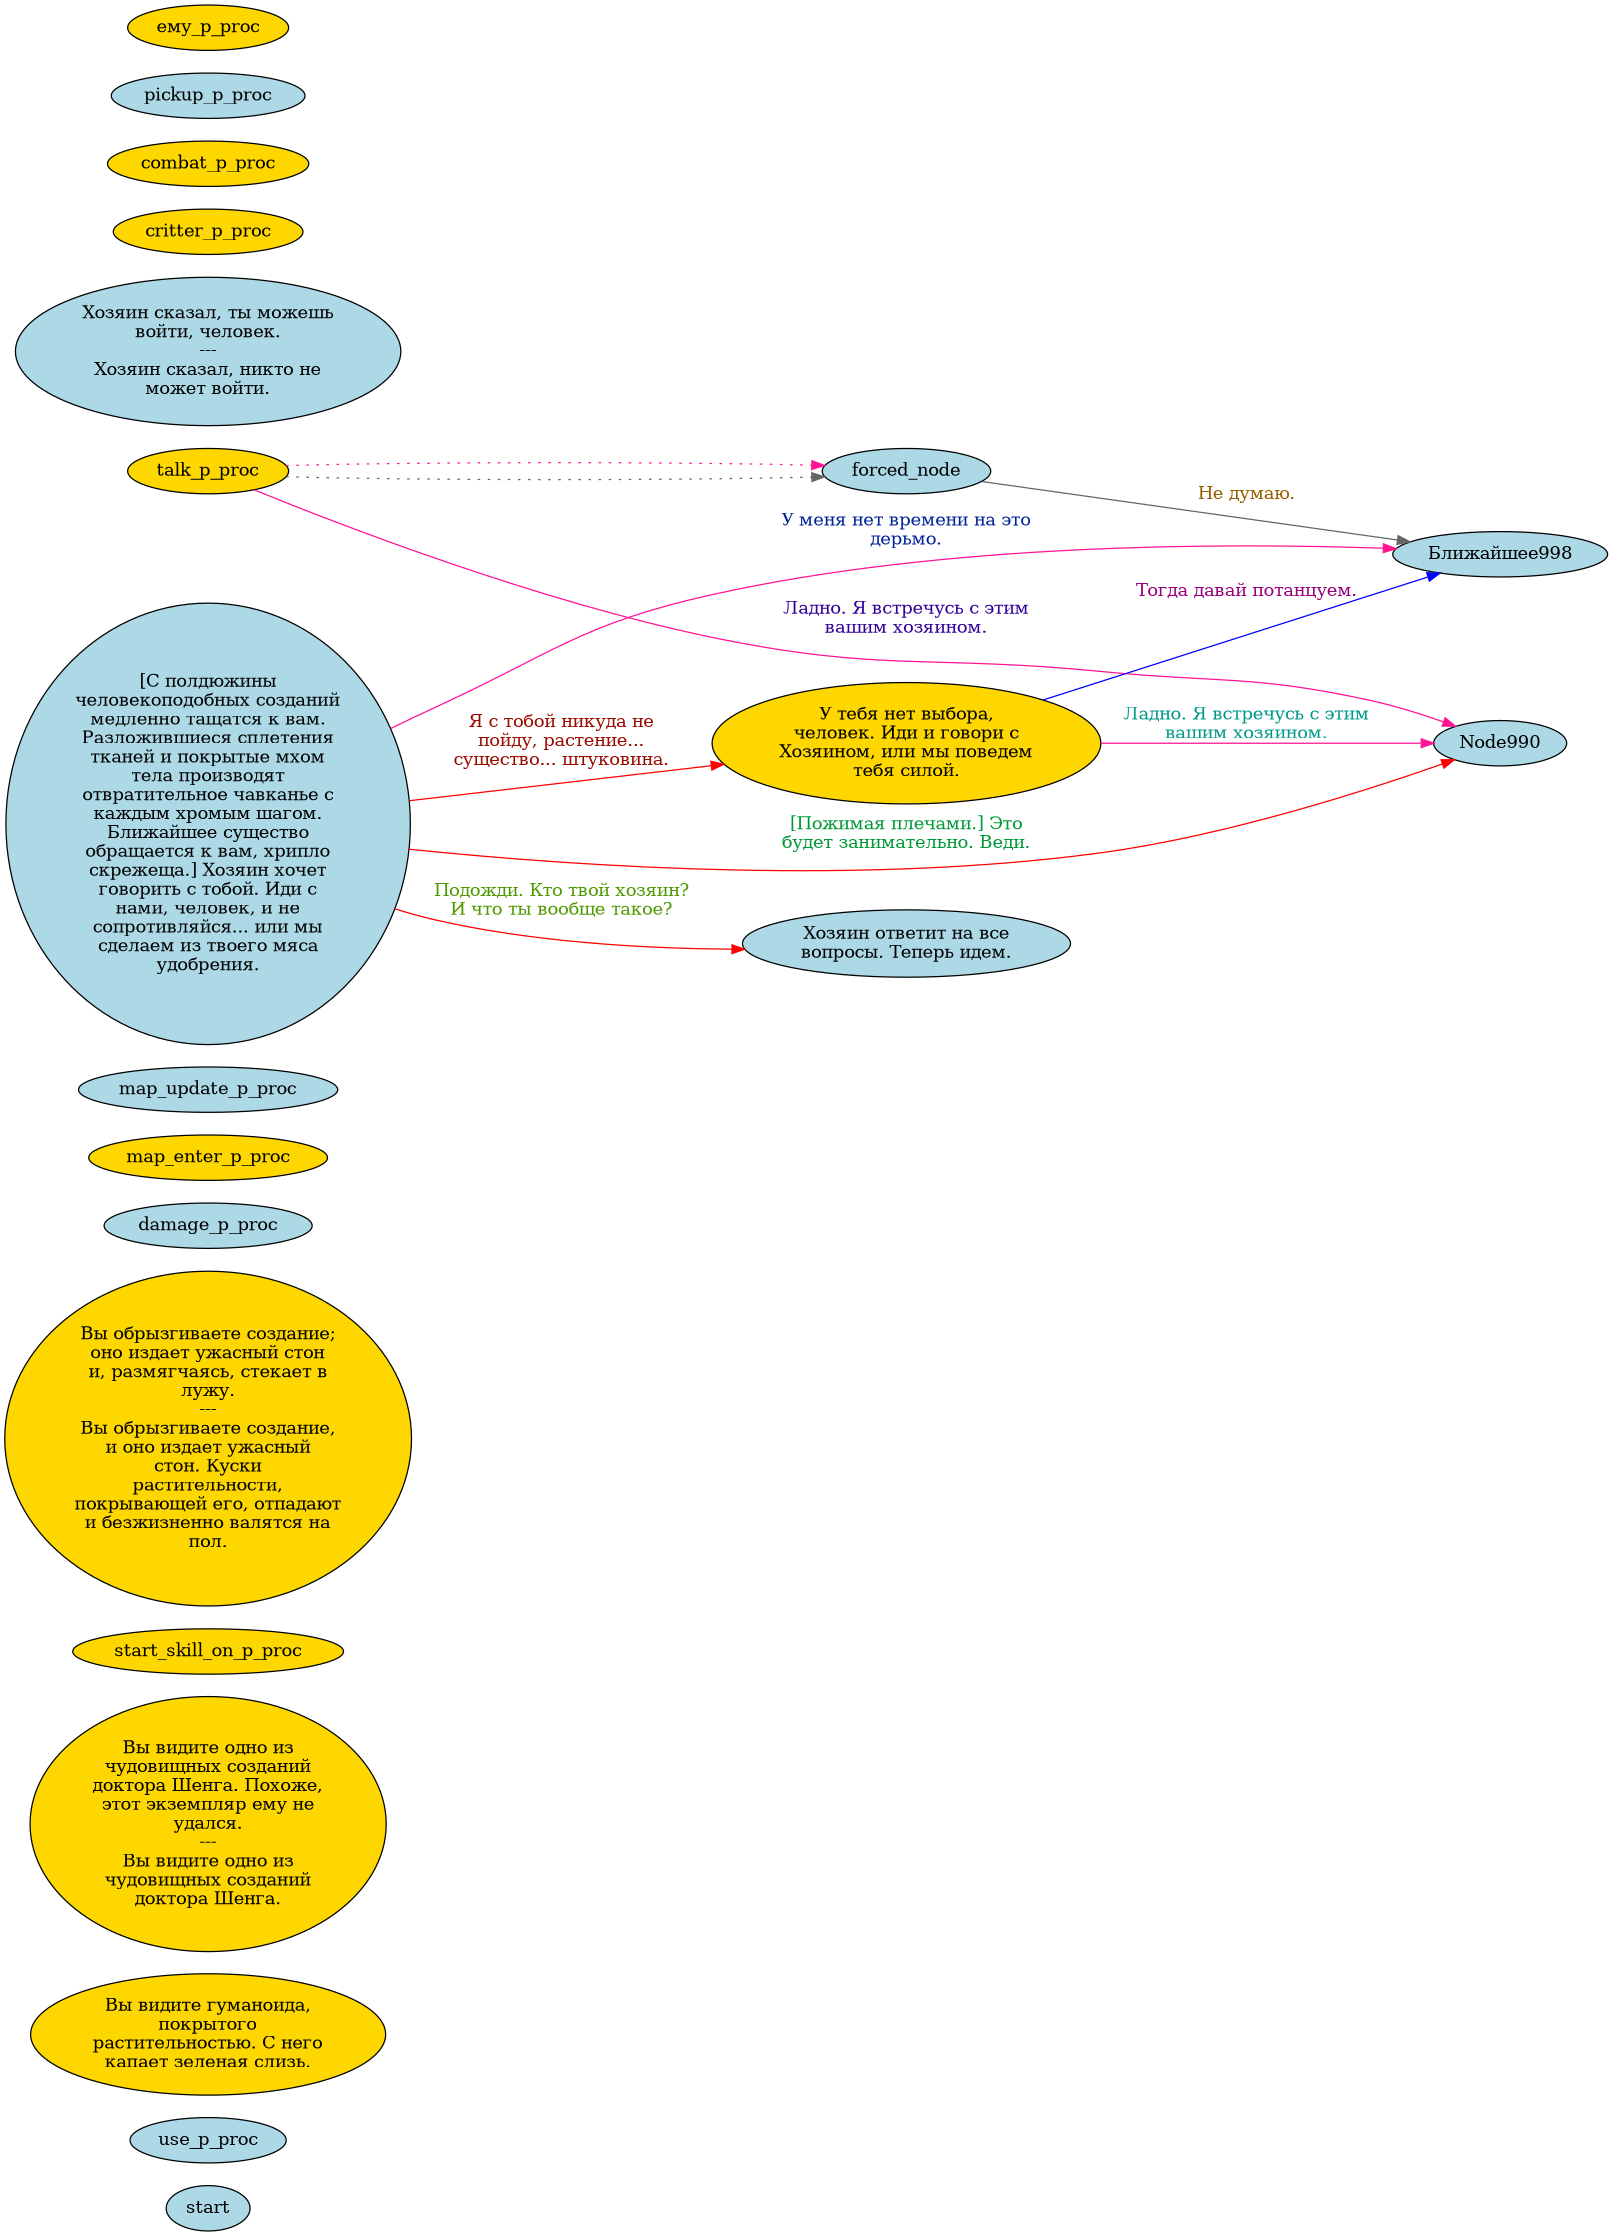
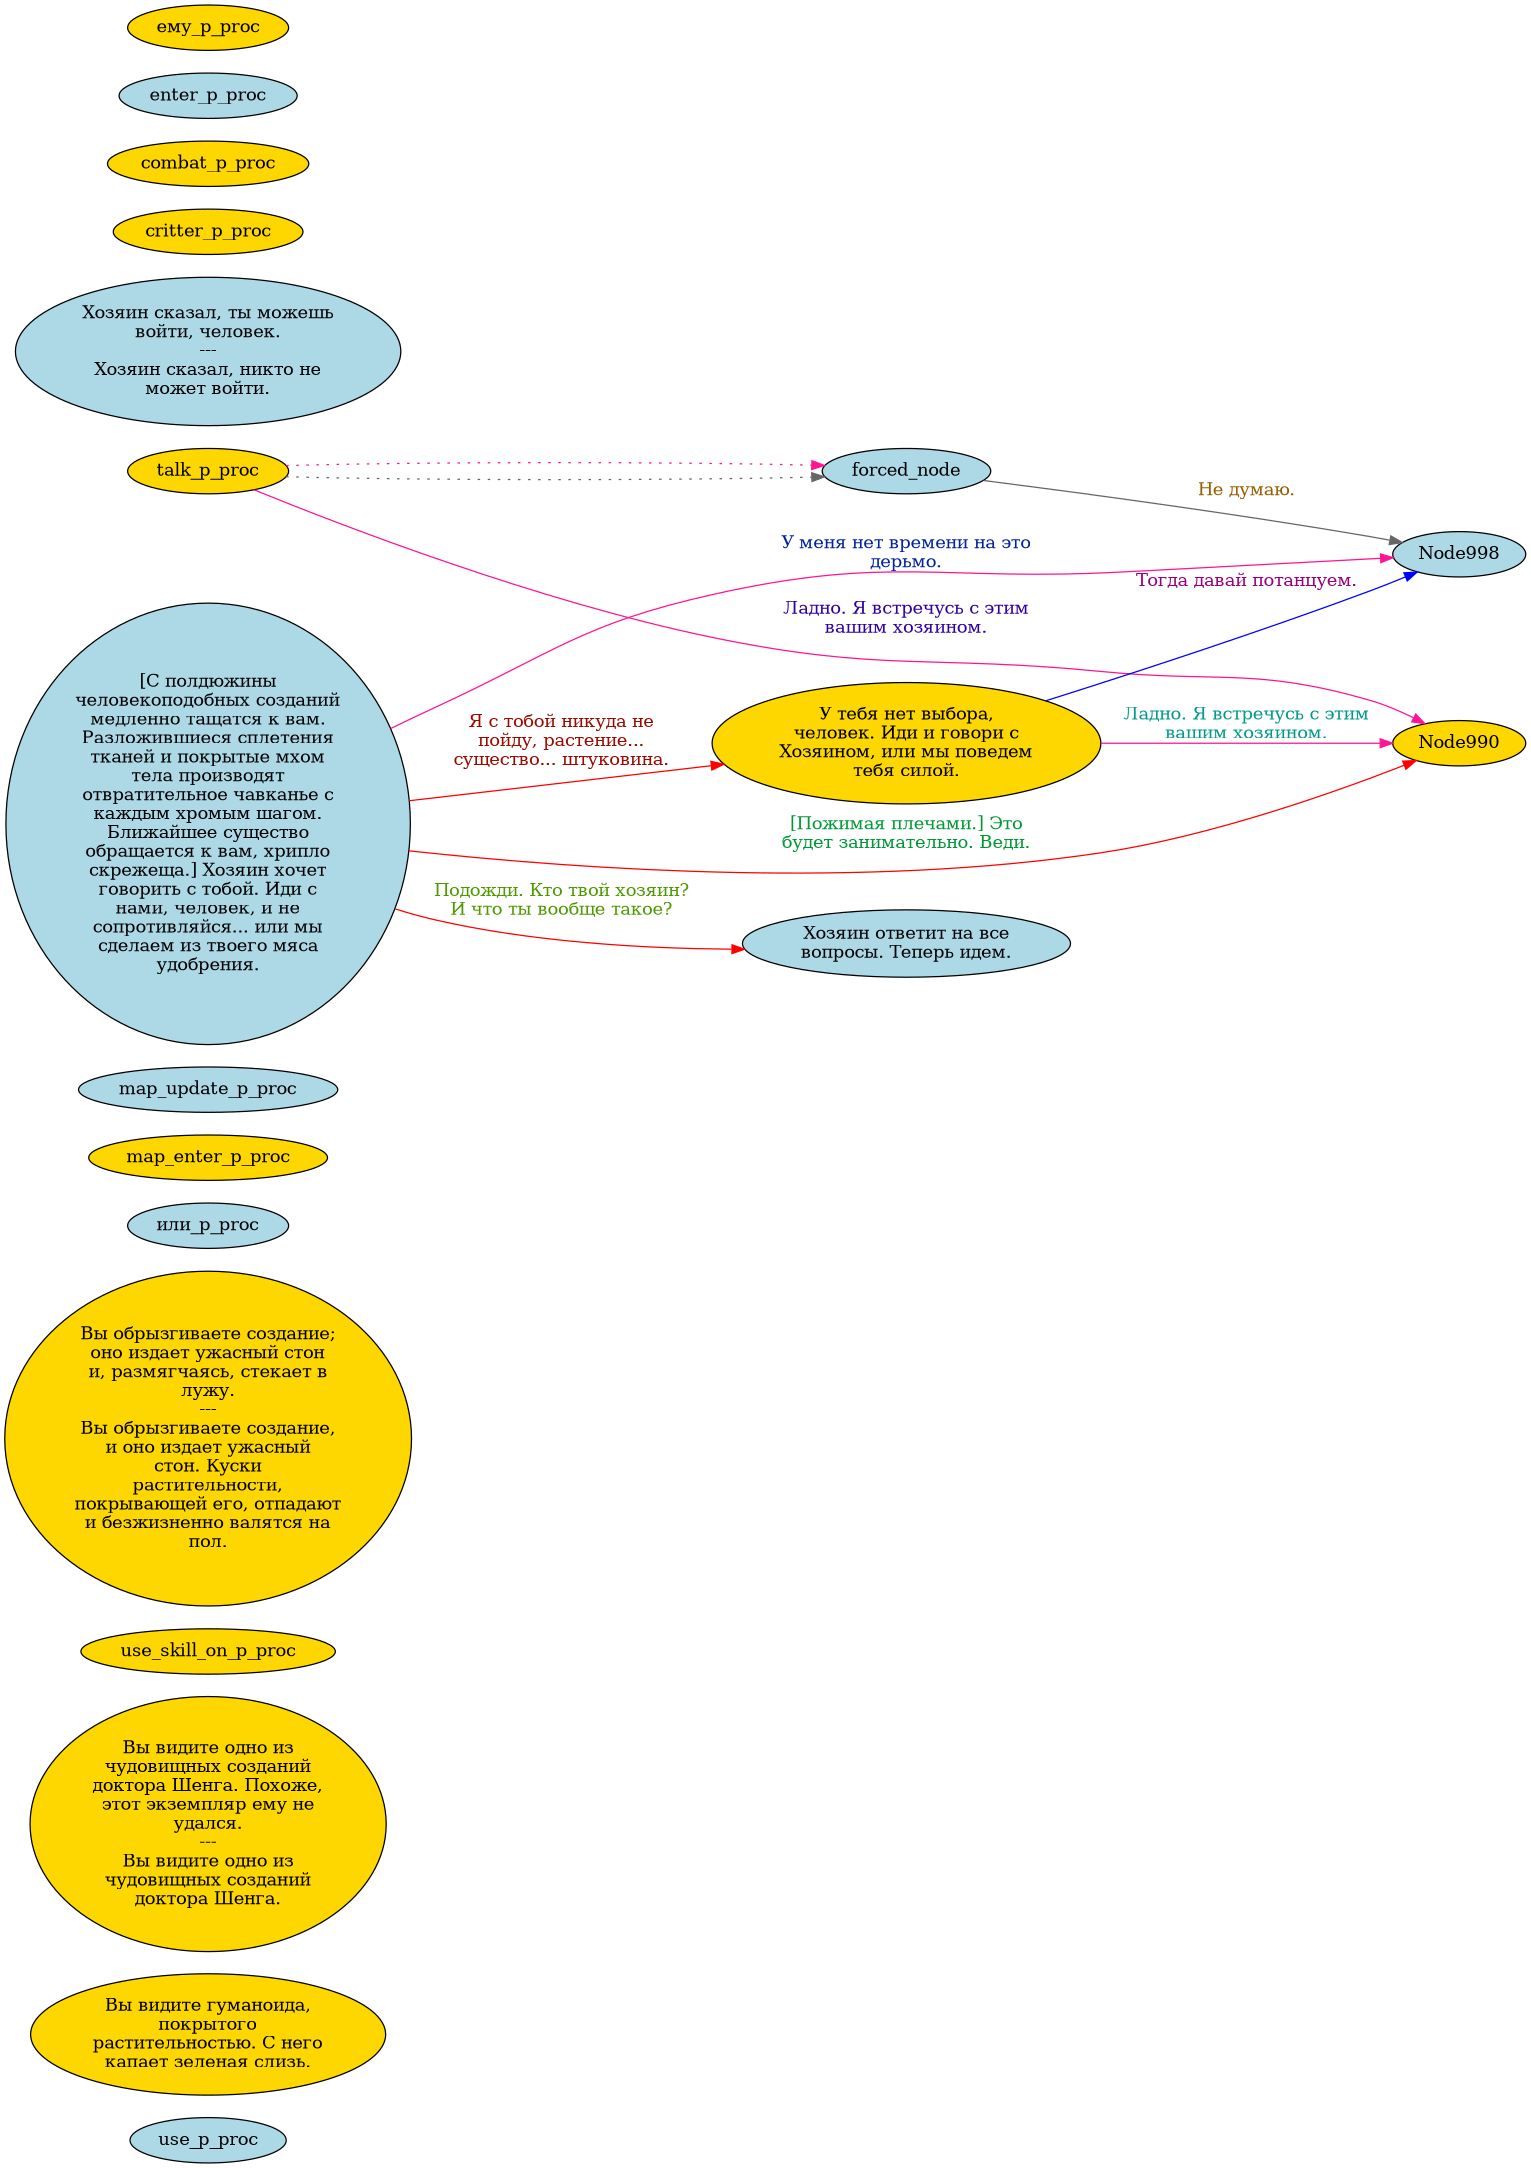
node "pickup_p_proc": label "pickup_p_proc" -> "enter_p_proc"
node "Ближайшее998": label "Ближайшее998" -> "Node998"
node "Node990": fillcolor lightblue -> gold
node "damage_p_proc": label "damage_p_proc" -> "или_p_proc"
node "start_skill_on_p_proc": label "start_skill_on_p_proc" -> "use_skill_on_p_proc"
node "start": removed
